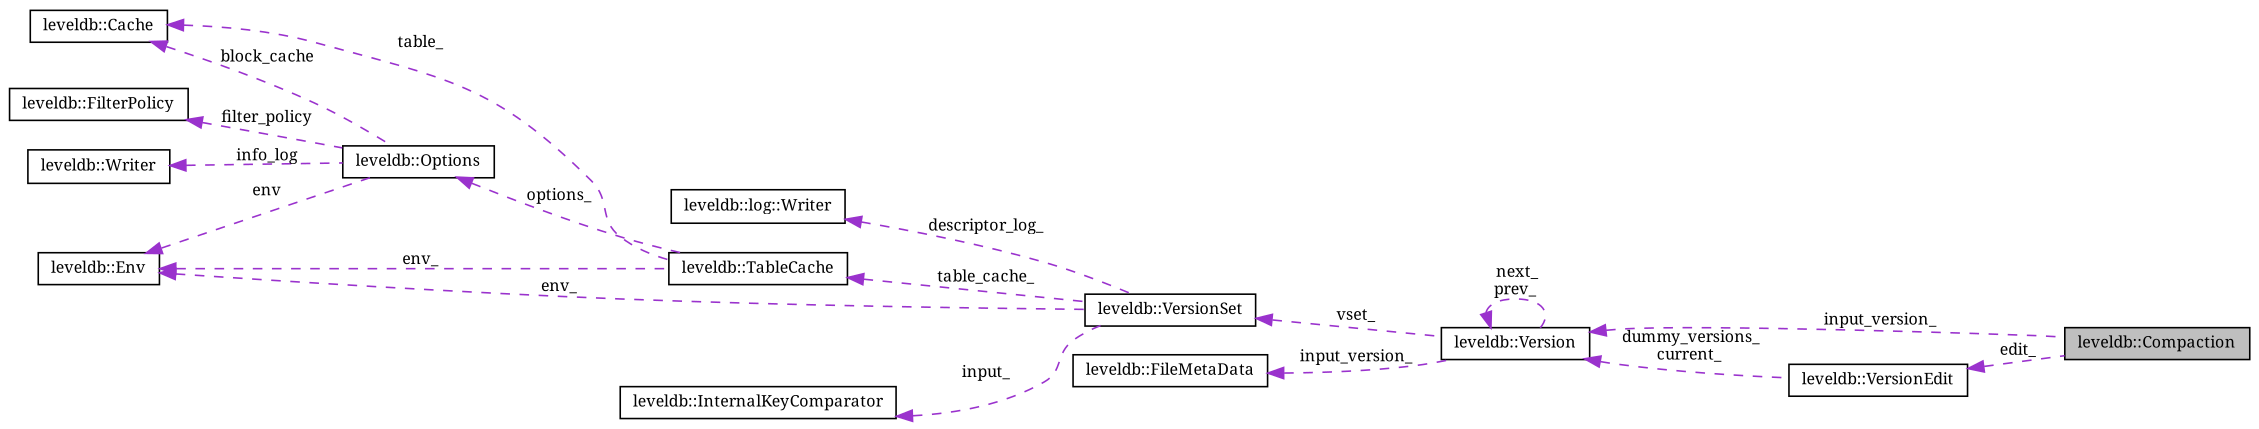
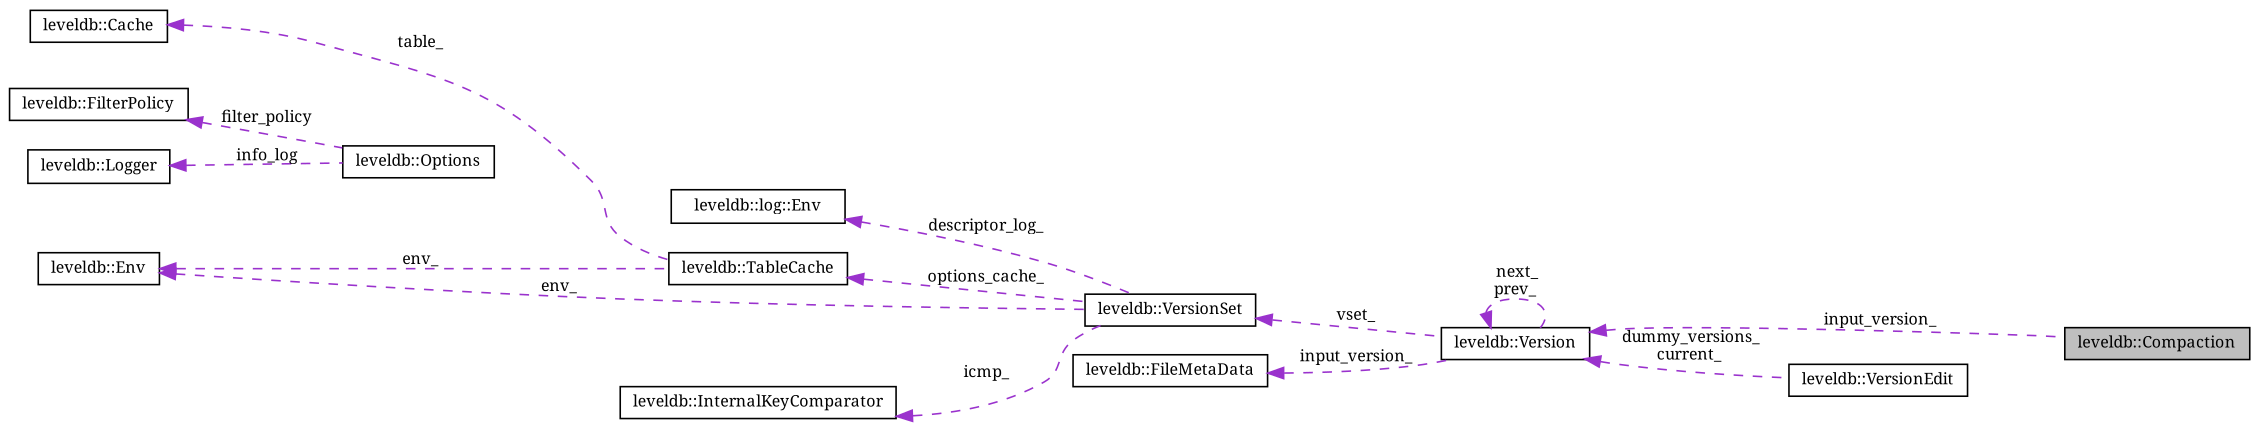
edge "leveldb::Options" -> "leveldb::Cache": removed, label "block_cache"
node "leveldb::Writer": label "leveldb::Writer" -> "leveldb::Logger"
node "leveldb::log::Writer": label "leveldb::log::Writer" -> "leveldb::log::Env"
edge "leveldb::Options" -> "leveldb::Env": removed, label "env"
edge "leveldb::TableCache" -> "leveldb::Options": removed, label "options_"
edge "leveldb::VersionSet" -> "leveldb::TableCache": label " table_cache_" -> " options_cache_"
edge "leveldb::Compaction" -> "leveldb::VersionEdit": removed, label "edit_"
edge "leveldb::VersionSet" -> "leveldb::InternalKeyComparator": label " input_" -> " icmp_"
